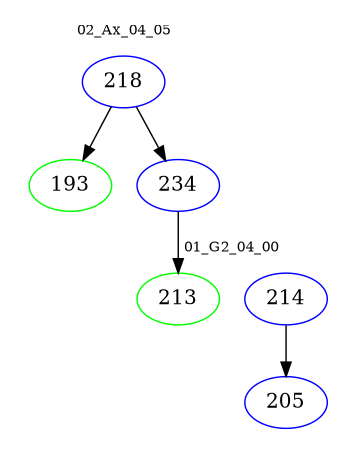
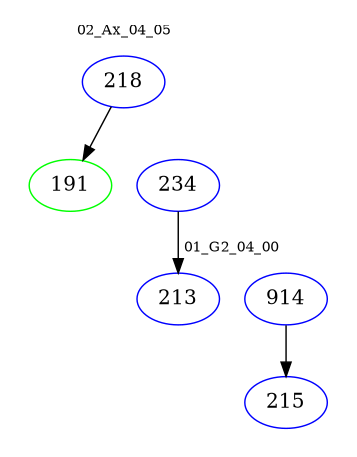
edge "218" -> "234": removed
node "193": label "193" -> "191"
node "213": color green -> blue
node "214": label "214" -> "914"
node "205": label "205" -> "215"
